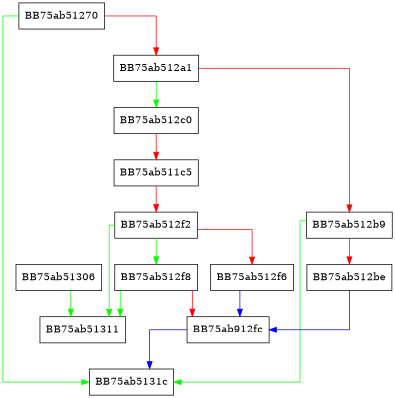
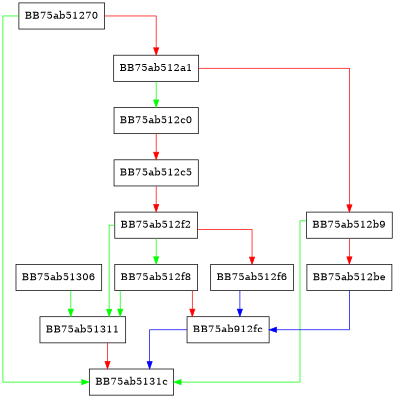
node "BB75ab511c5": label "BB75ab511c5" -> "BB75ab512c5"
edge "BB75ab51311" -> "BB75ab5131c": added
